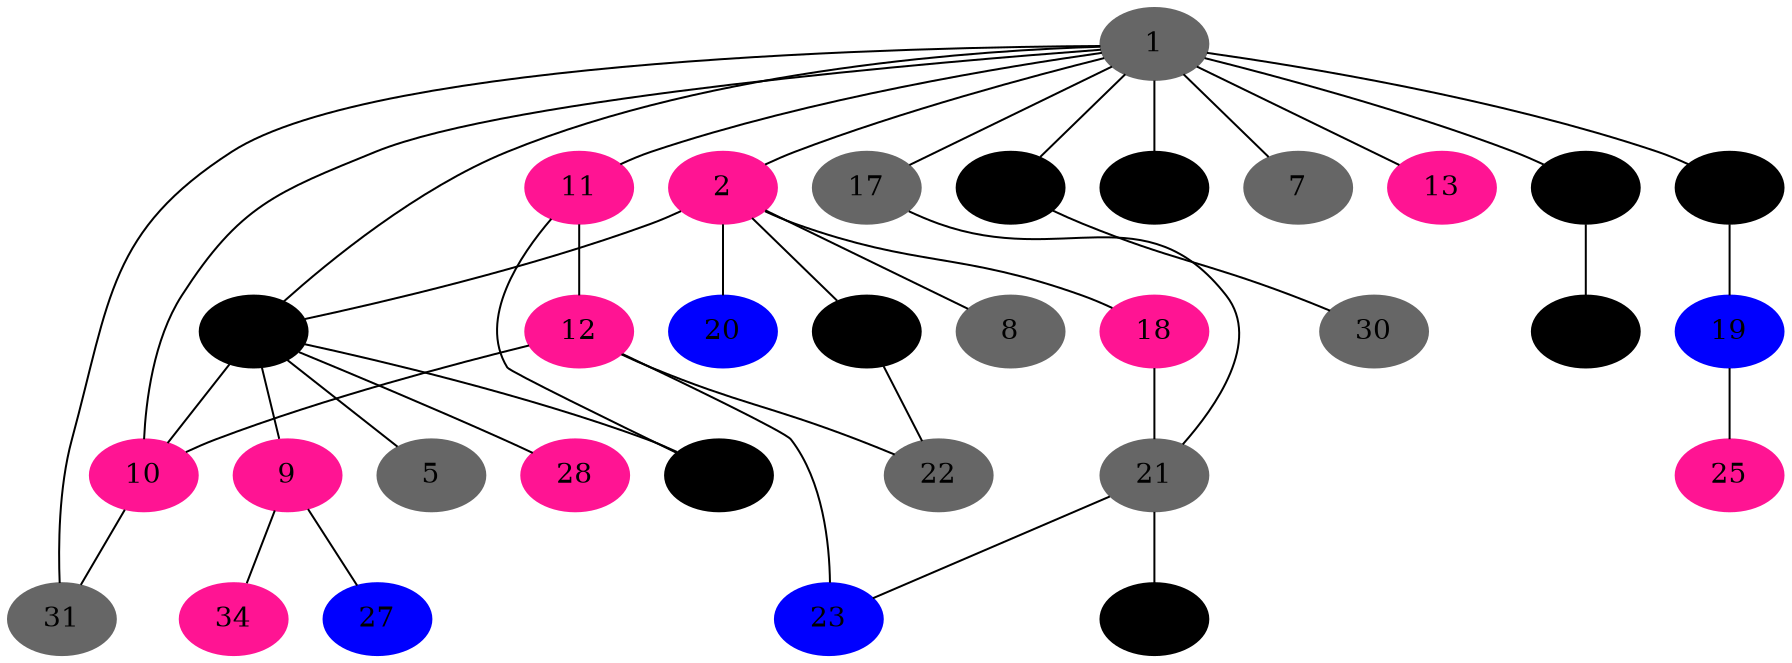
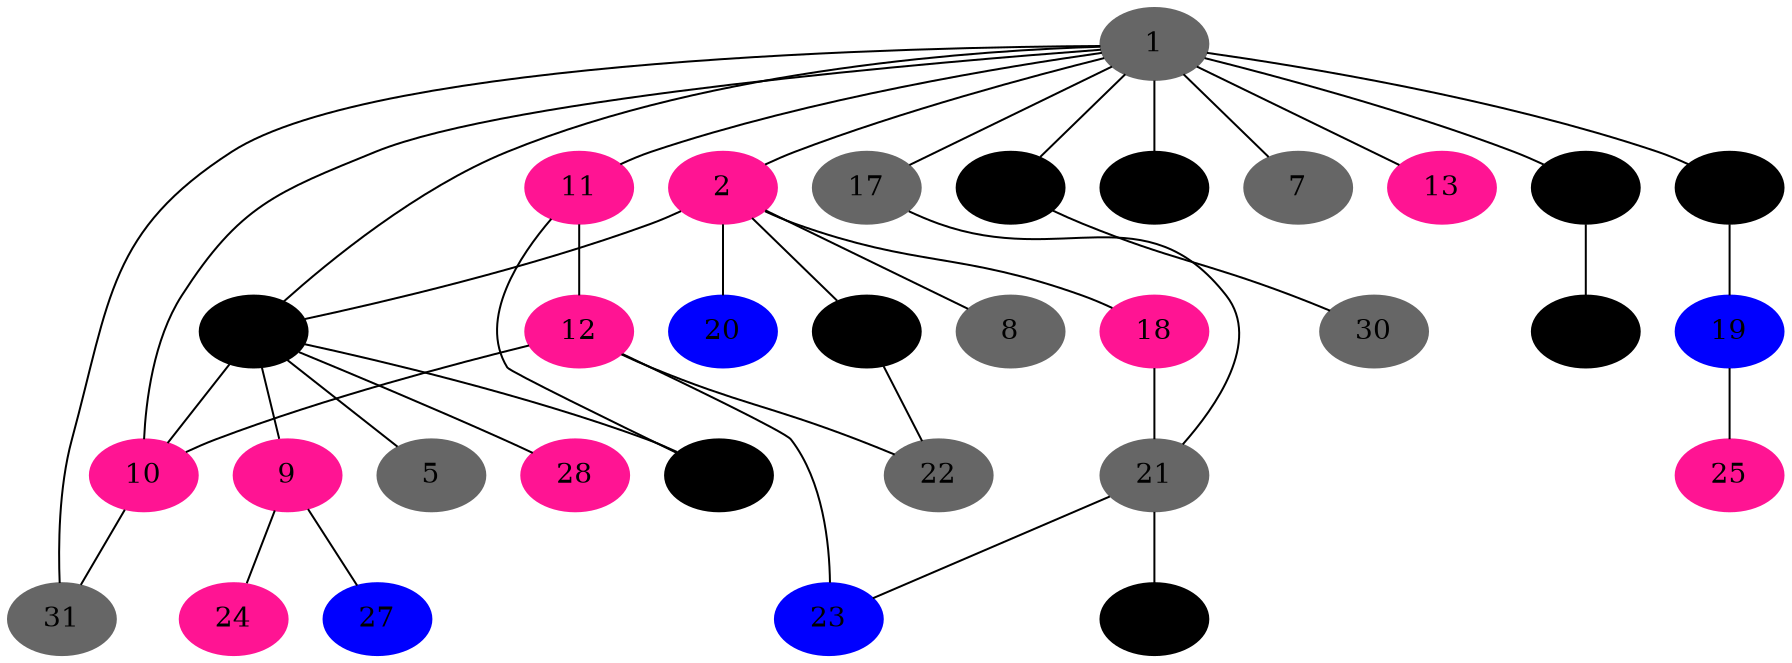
node "34": label "34" -> "24"
